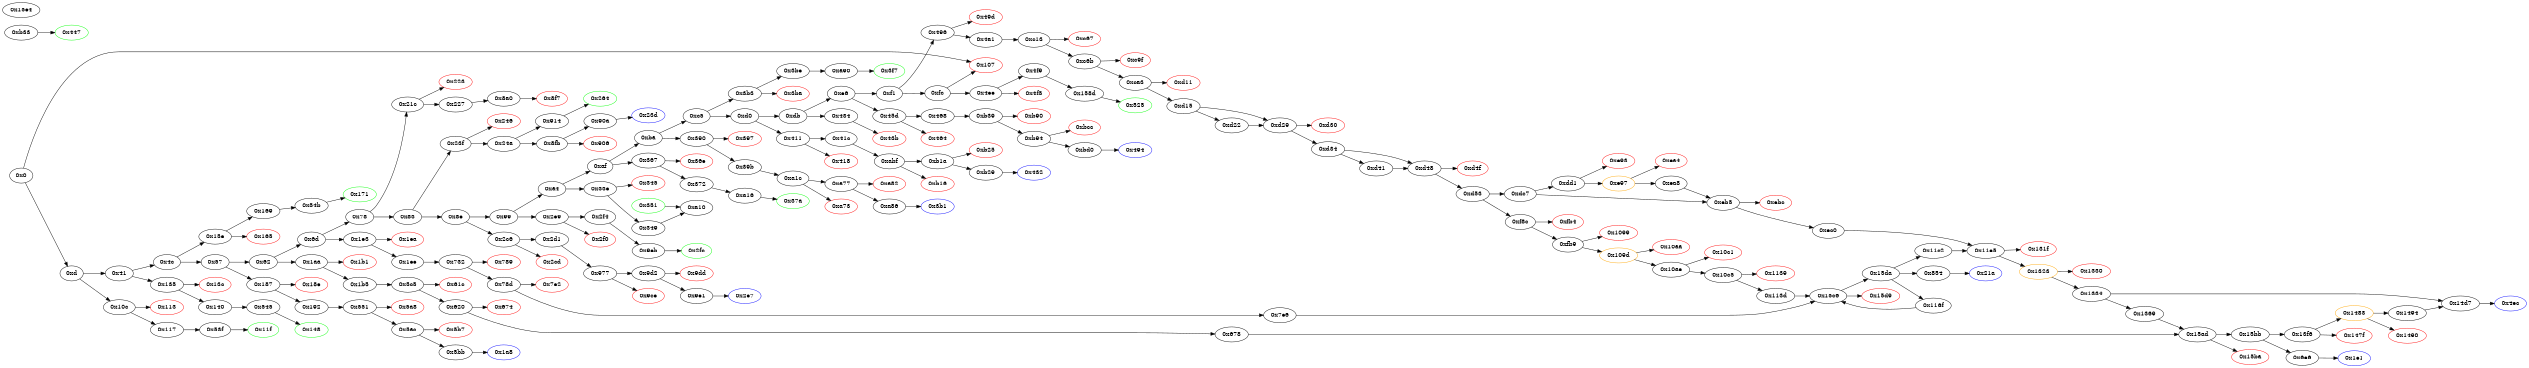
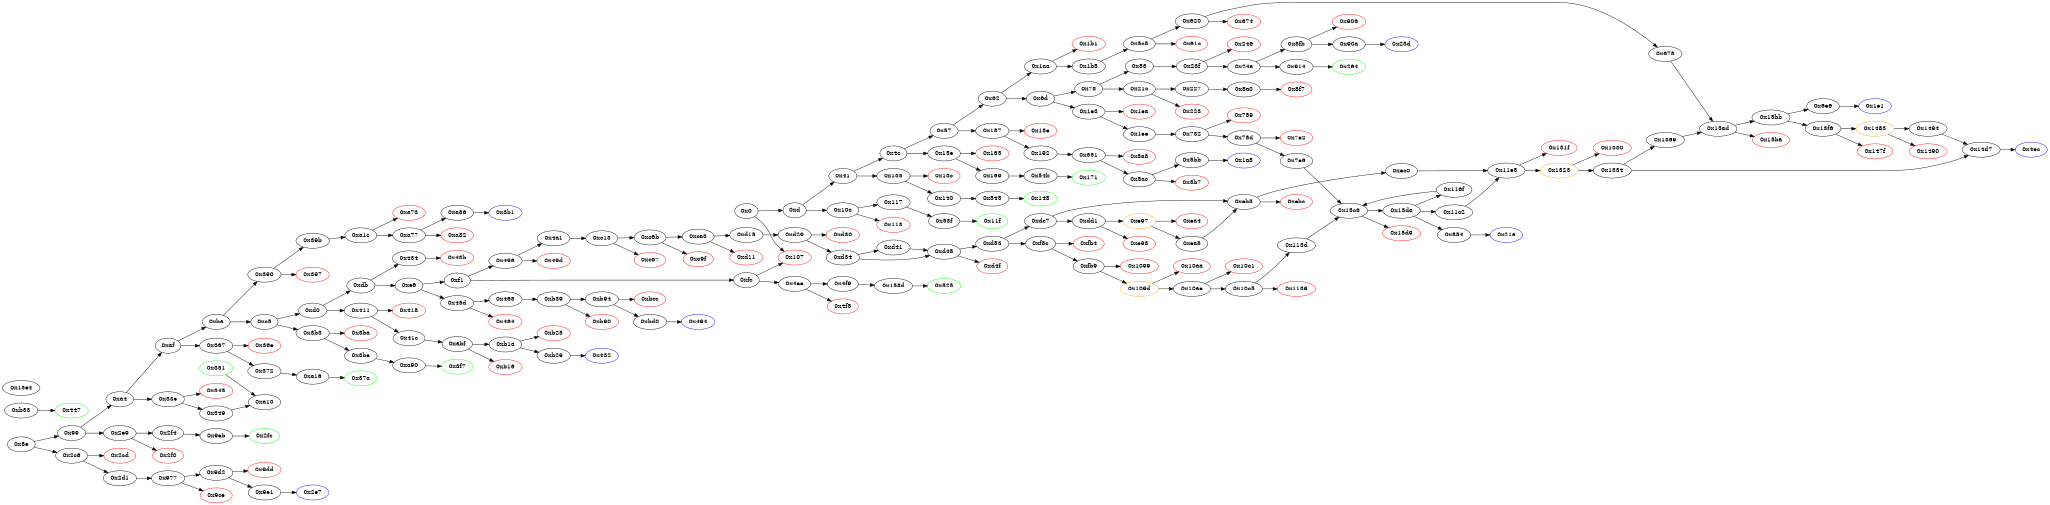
node "0xd22": removed
edge "0x83" -> "0x8e": removed
